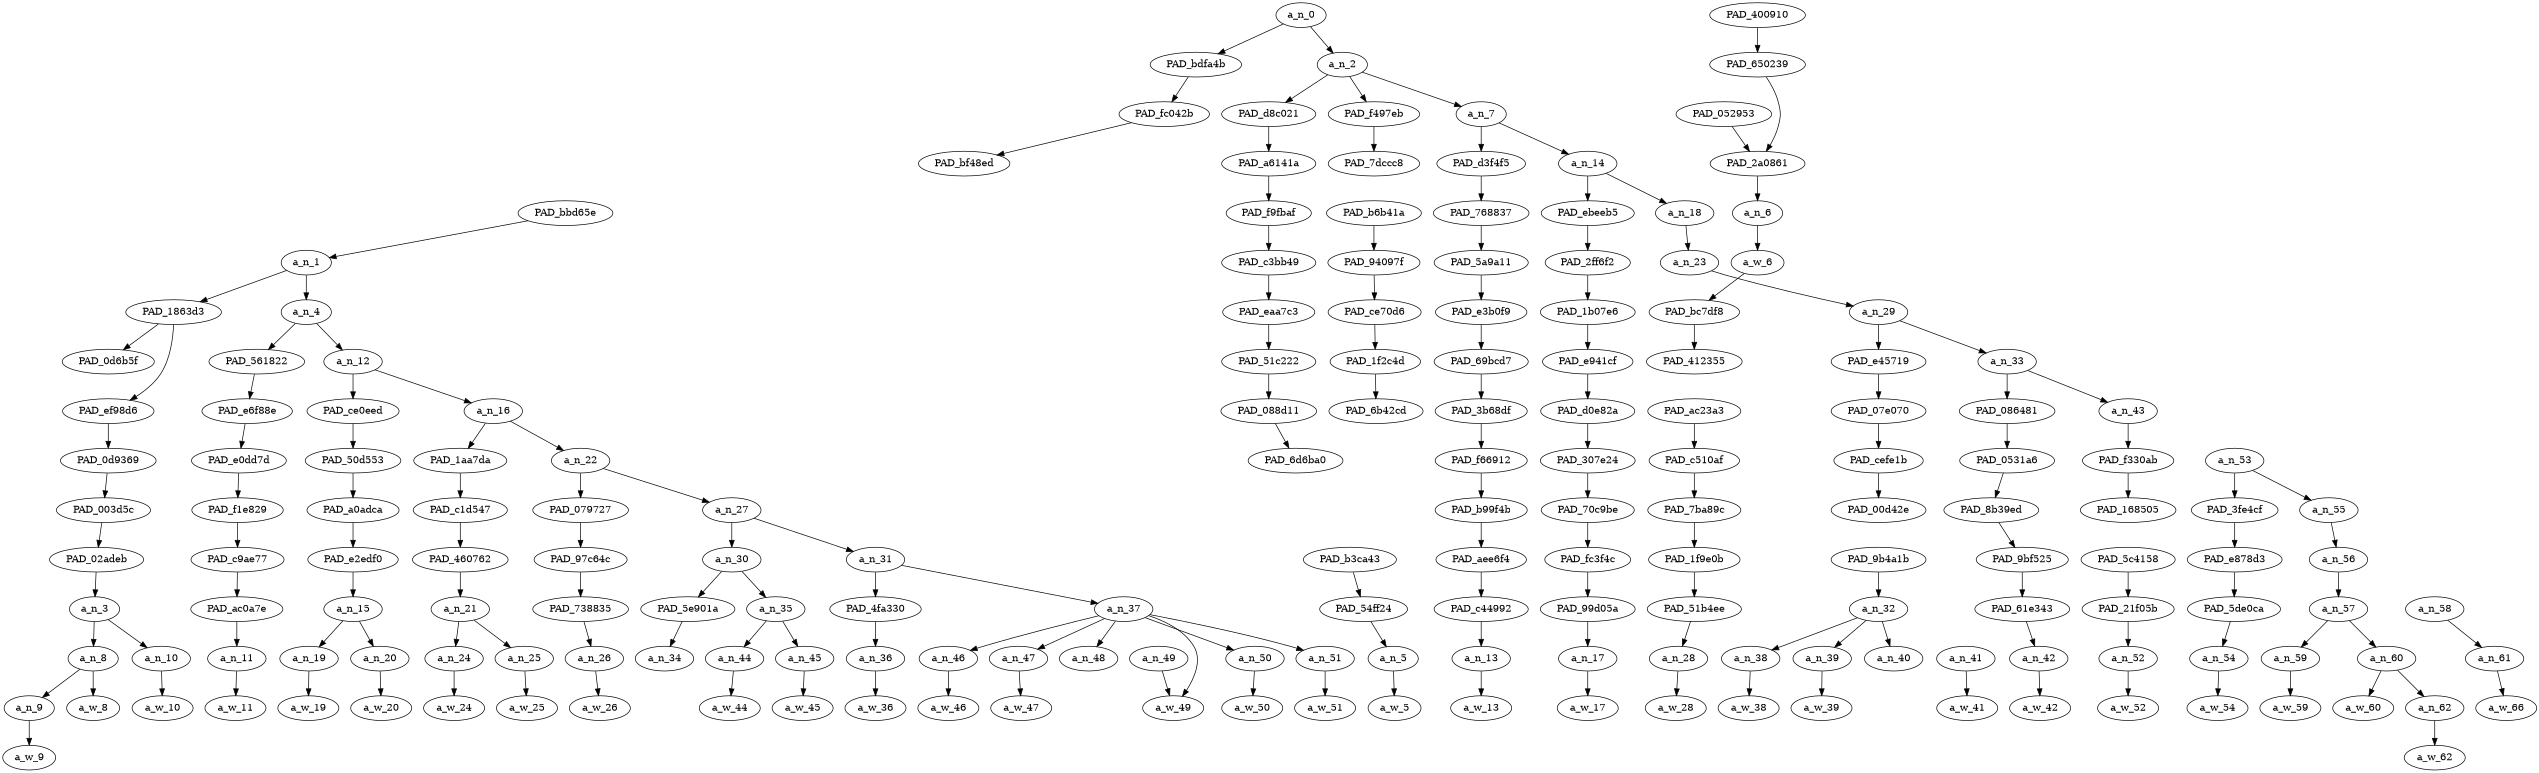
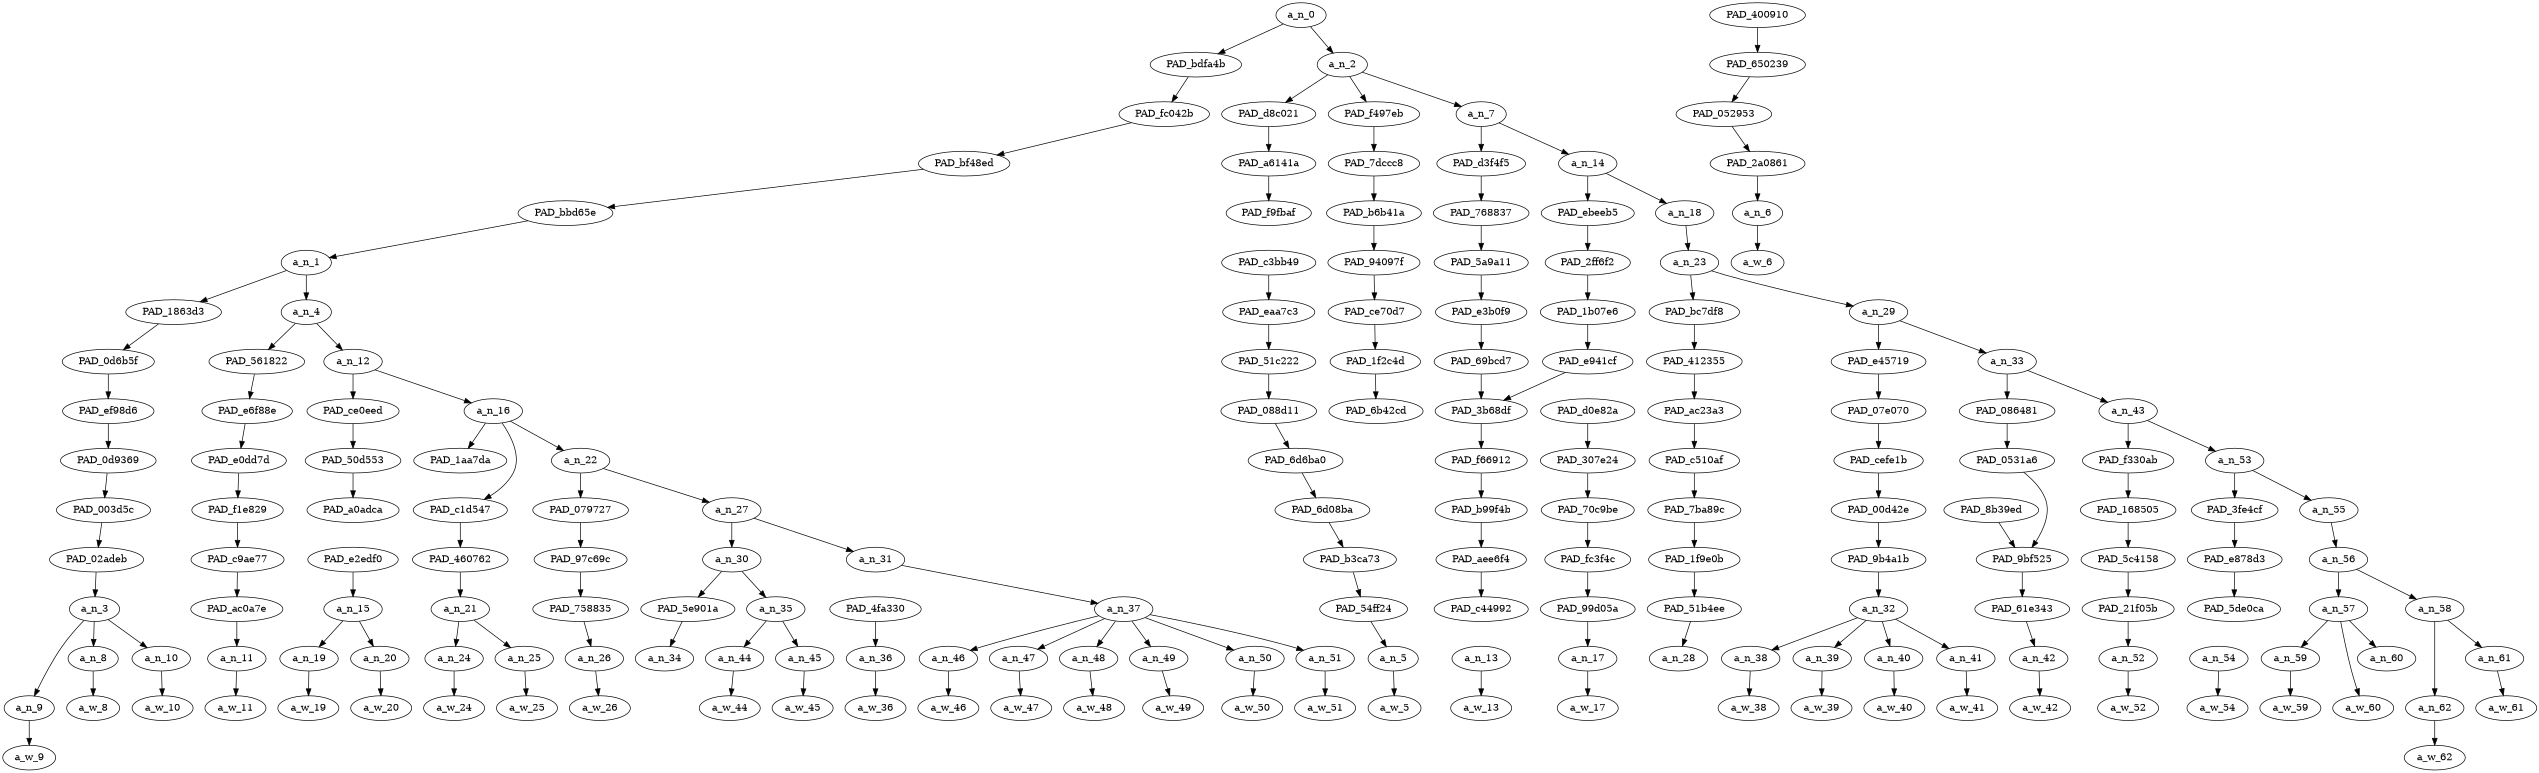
edge "PAD_650239" -> "PAD_2a0861": now "PAD_650239" -> "PAD_052953"
edge "PAD_7dccc8" -> "PAD_b6b41a": added
edge "PAD_bf48ed" -> "PAD_bbd65e": added
edge "PAD_f9fbaf" -> "PAD_c3bb49": removed
edge "a_w_6" -> "PAD_bc7df8": now "a_n_23" -> "PAD_bc7df8"
node "PAD_ce70d6": label "PAD_ce70d6" -> "PAD_ce70d7"
edge "PAD_1863d3" -> "PAD_ef98d6": now "PAD_0d6b5f" -> "PAD_ef98d6"
edge "PAD_e941cf" -> "PAD_d0e82a": now "PAD_e941cf" -> "PAD_3b68df"
edge "PAD_412355" -> "PAD_ac23a3": added
edge "a_n_43" -> "a_n_53": added
edge "PAD_1aa7da" -> "PAD_c1d547": now "a_n_16" -> "PAD_c1d547"
edge "PAD_0531a6" -> "PAD_8b39ed": now "PAD_0531a6" -> "PAD_9bf525"
node "PAD_6d08ba": added
edge "PAD_a0adca" -> "PAD_e2edf0": removed
edge "PAD_00d42e" -> "PAD_9b4a1b": added
edge "PAD_168505" -> "PAD_5c4158": added
node "PAD_97c64c": label "PAD_97c64c" -> "PAD_97c69c"
node "PAD_b3ca43": label "PAD_b3ca43" -> "PAD_b3ca73"
edge "a_n_31" -> "PAD_4fa330": removed
edge "a_n_56" -> "a_n_58": added
node "PAD_738835": label "PAD_738835" -> "PAD_758835"
edge "PAD_5de0ca" -> "a_n_54": removed
edge "PAD_c44992" -> "a_n_13": removed
edge "a_n_32" -> "a_n_41": added
edge "a_n_37" -> "a_w_49": now "a_n_37" -> "a_n_49"
edge "a_n_60" -> "a_w_60": now "a_n_57" -> "a_w_60"
edge "a_n_8" -> "a_n_9": now "a_n_3" -> "a_n_9"
edge "a_n_60" -> "a_n_62": now "a_n_58" -> "a_n_62"
node "a_w_48": added
node "a_w_28": removed
node "a_w_40": added
node "a_w_66": label "a_w_66" -> "a_w_61"
